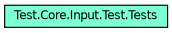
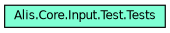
node "Test.Core.Input.Test.Tests": label "Test.Core.Input.Test.Tests" -> "Alis.Core.Input.Test.Tests"
